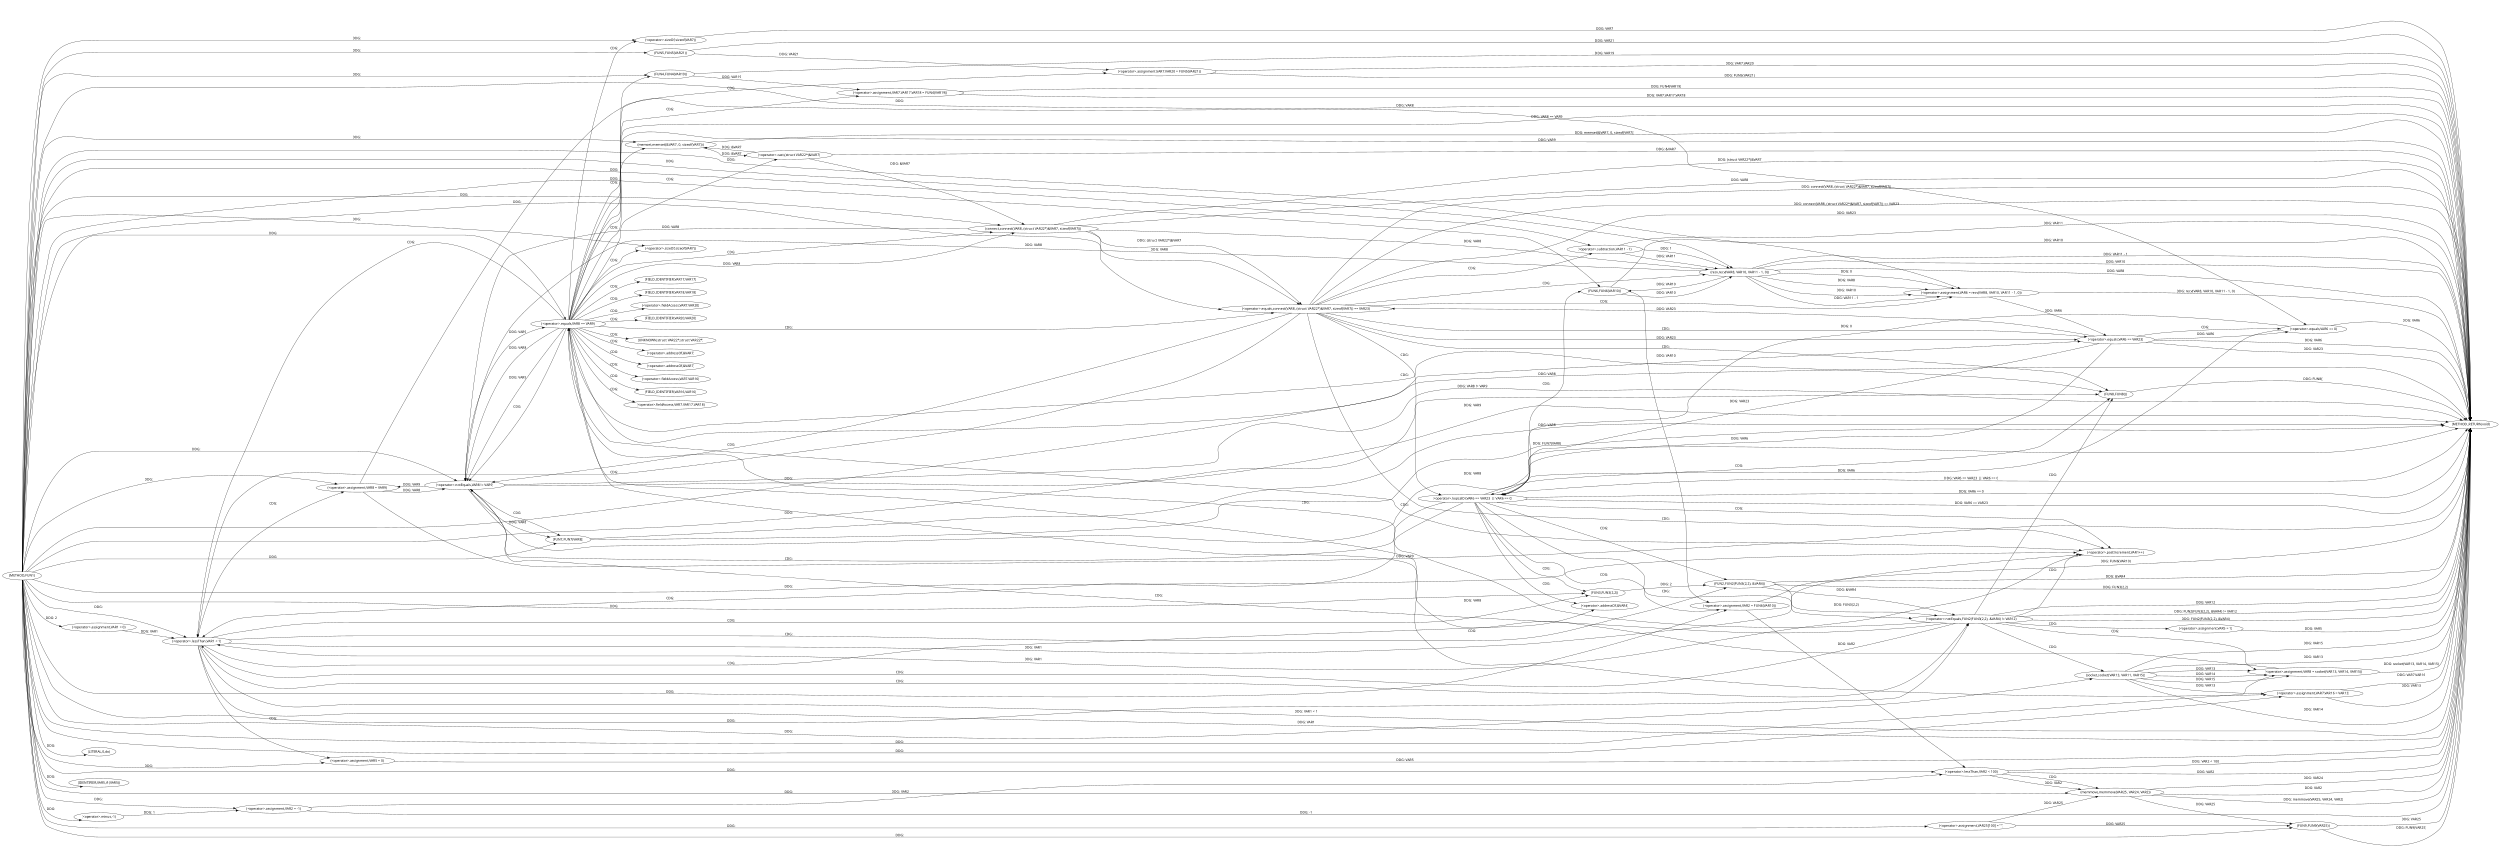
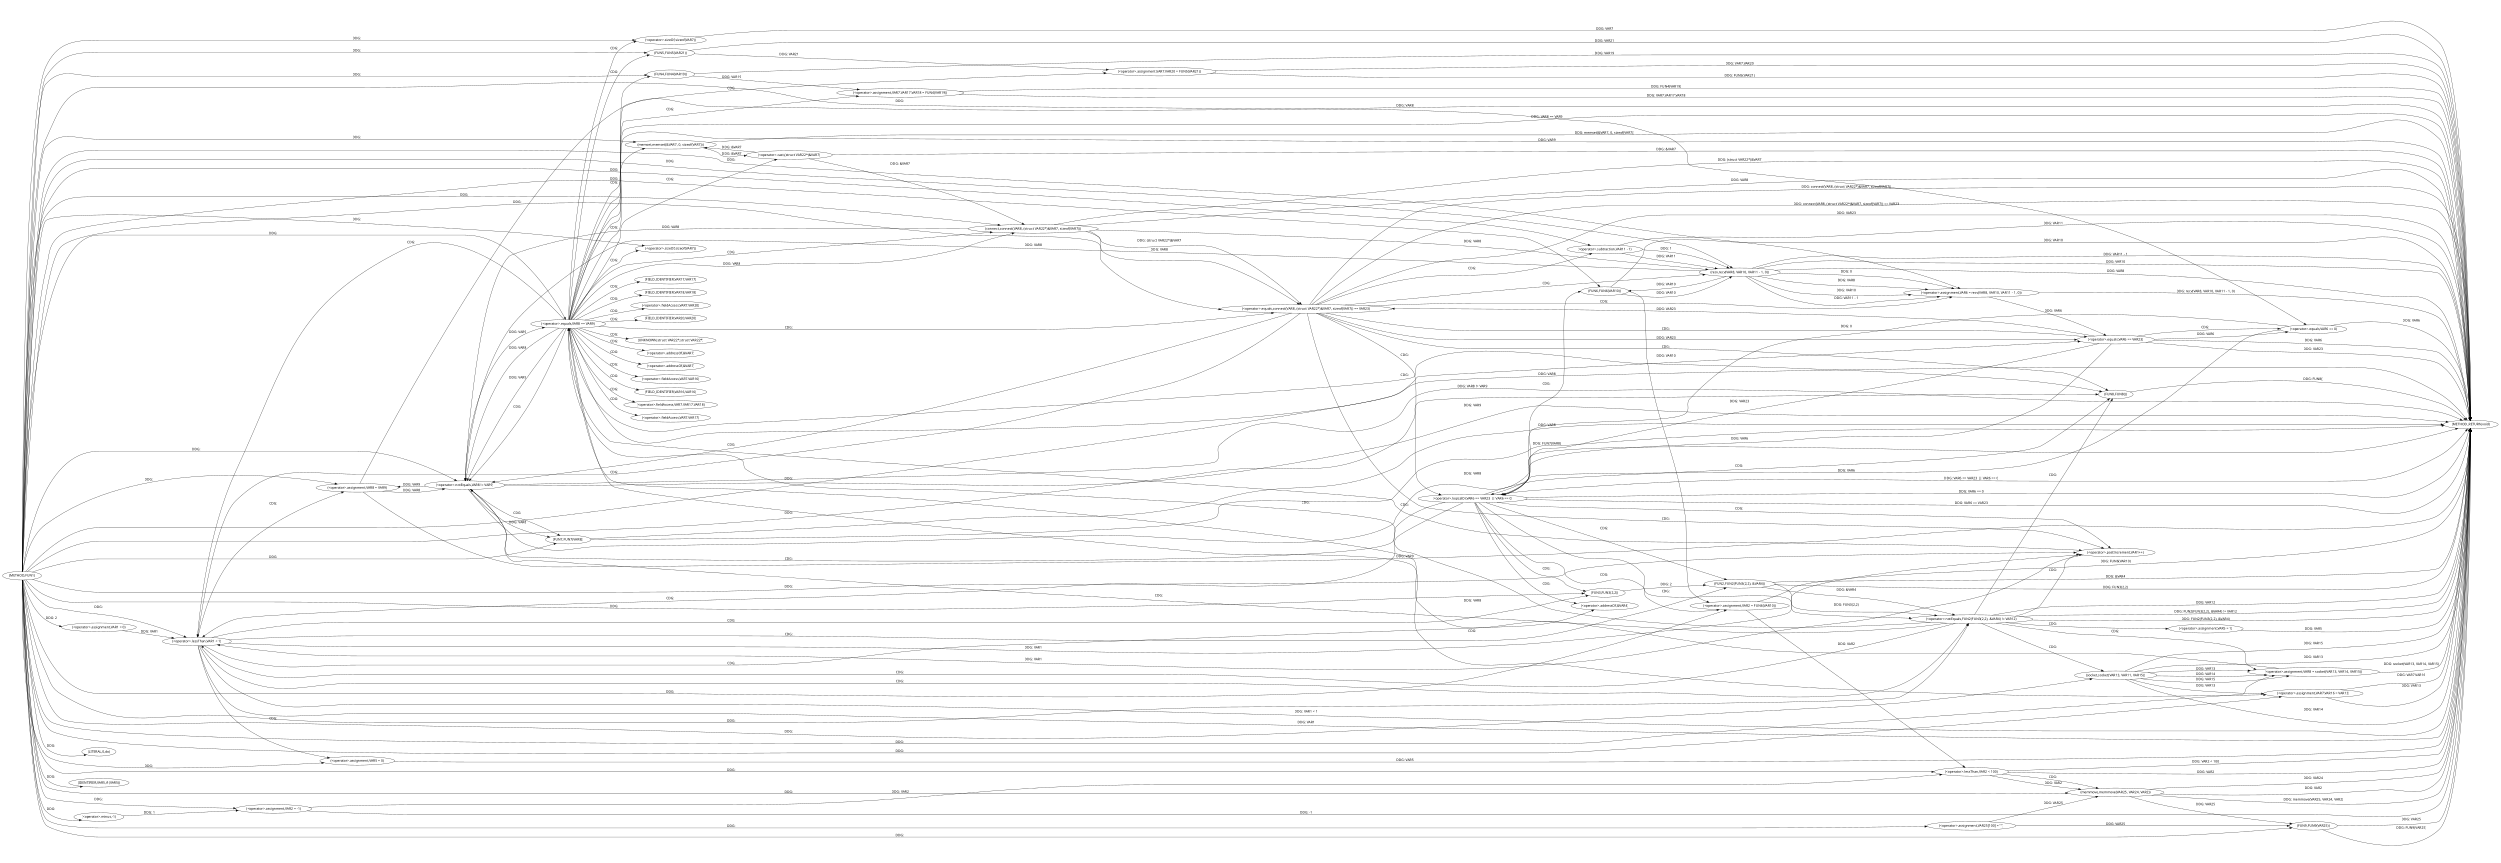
edge "(<operator>.equals,VAR8 == VAR9)" -> "(FUN5,FUN5(VAR21))": added, label "CDG:"
node "(<operator>.fieldAccess,VAR7.VAR17)": added
